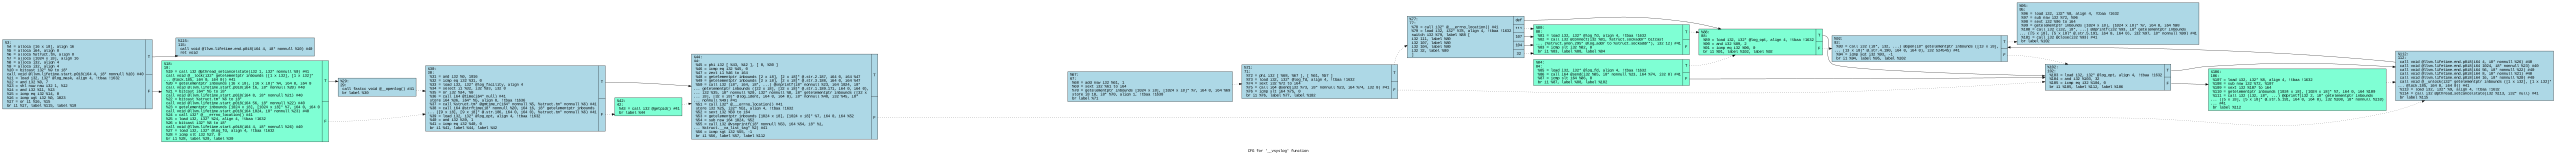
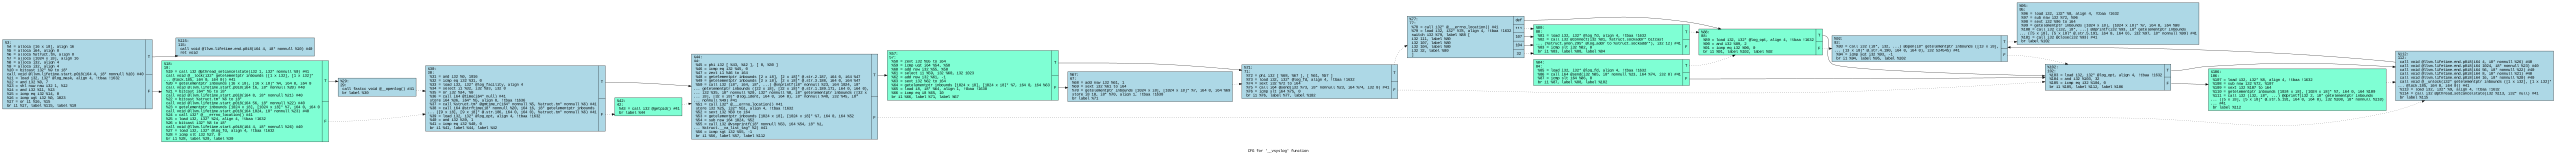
node "%57:": added
